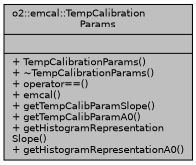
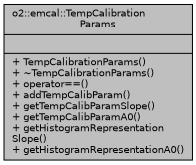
node "o2::emcal::TempCalibration": text "+ emcal()" -> "+ addTempCalibParam()"
